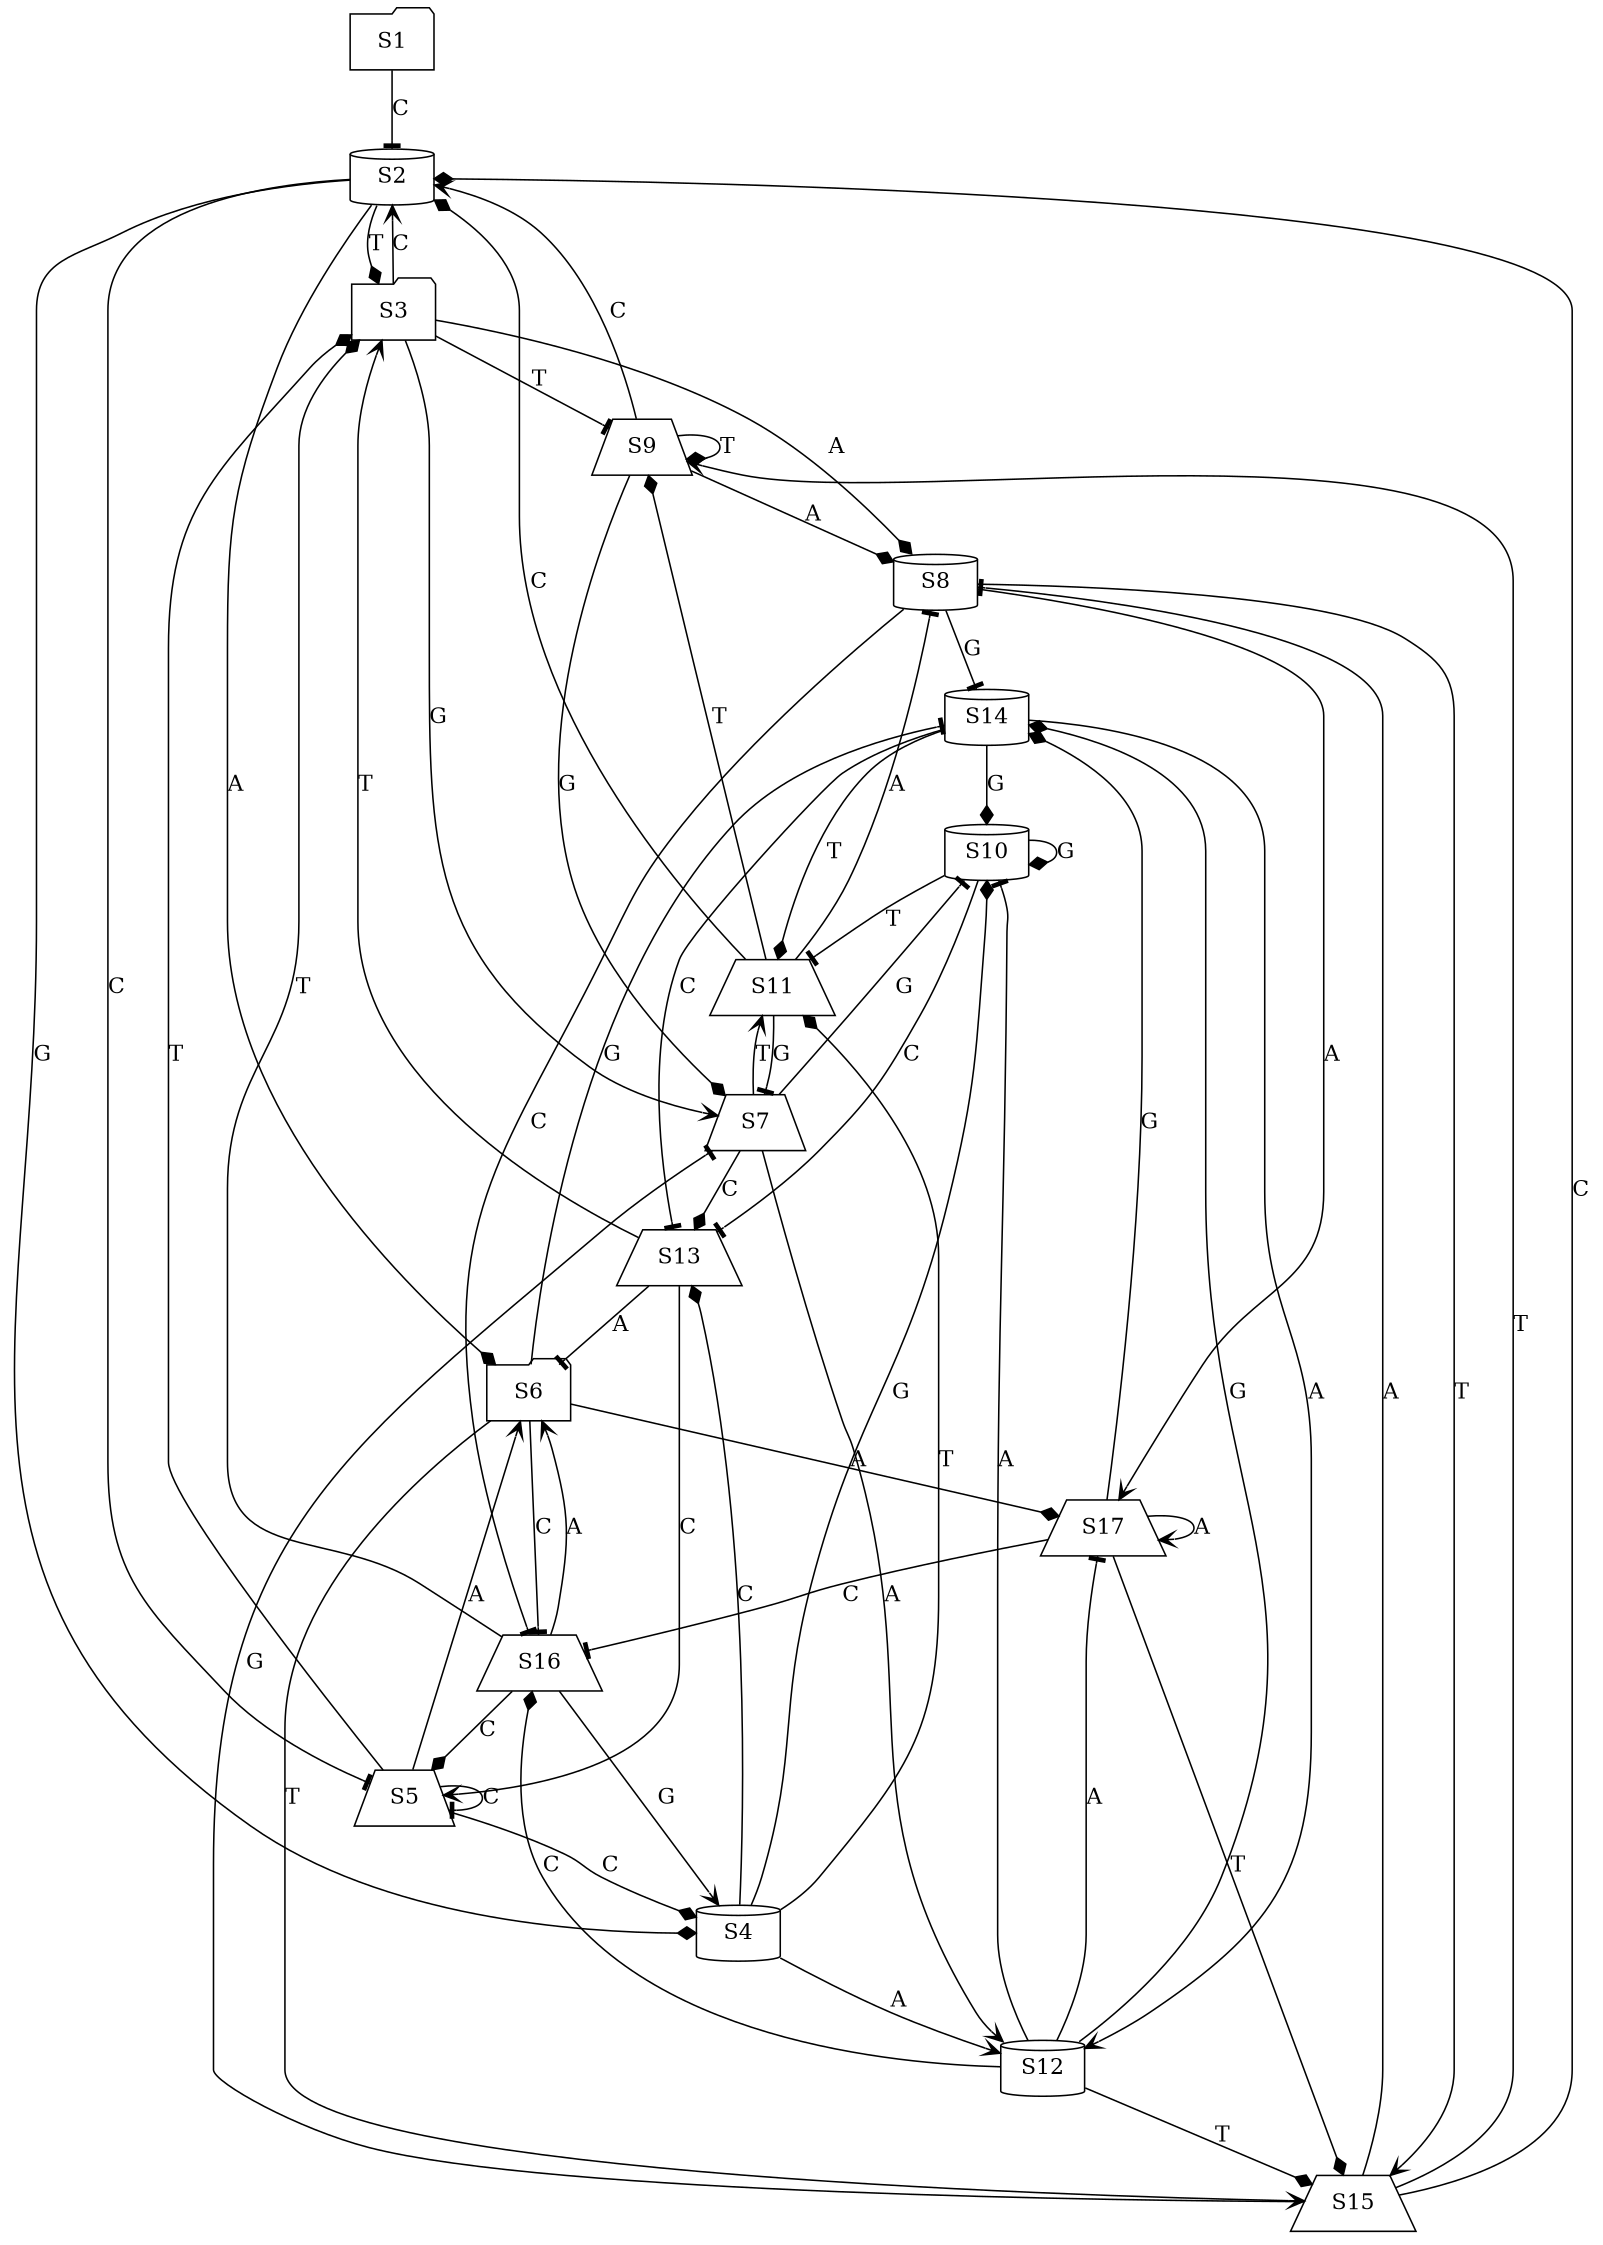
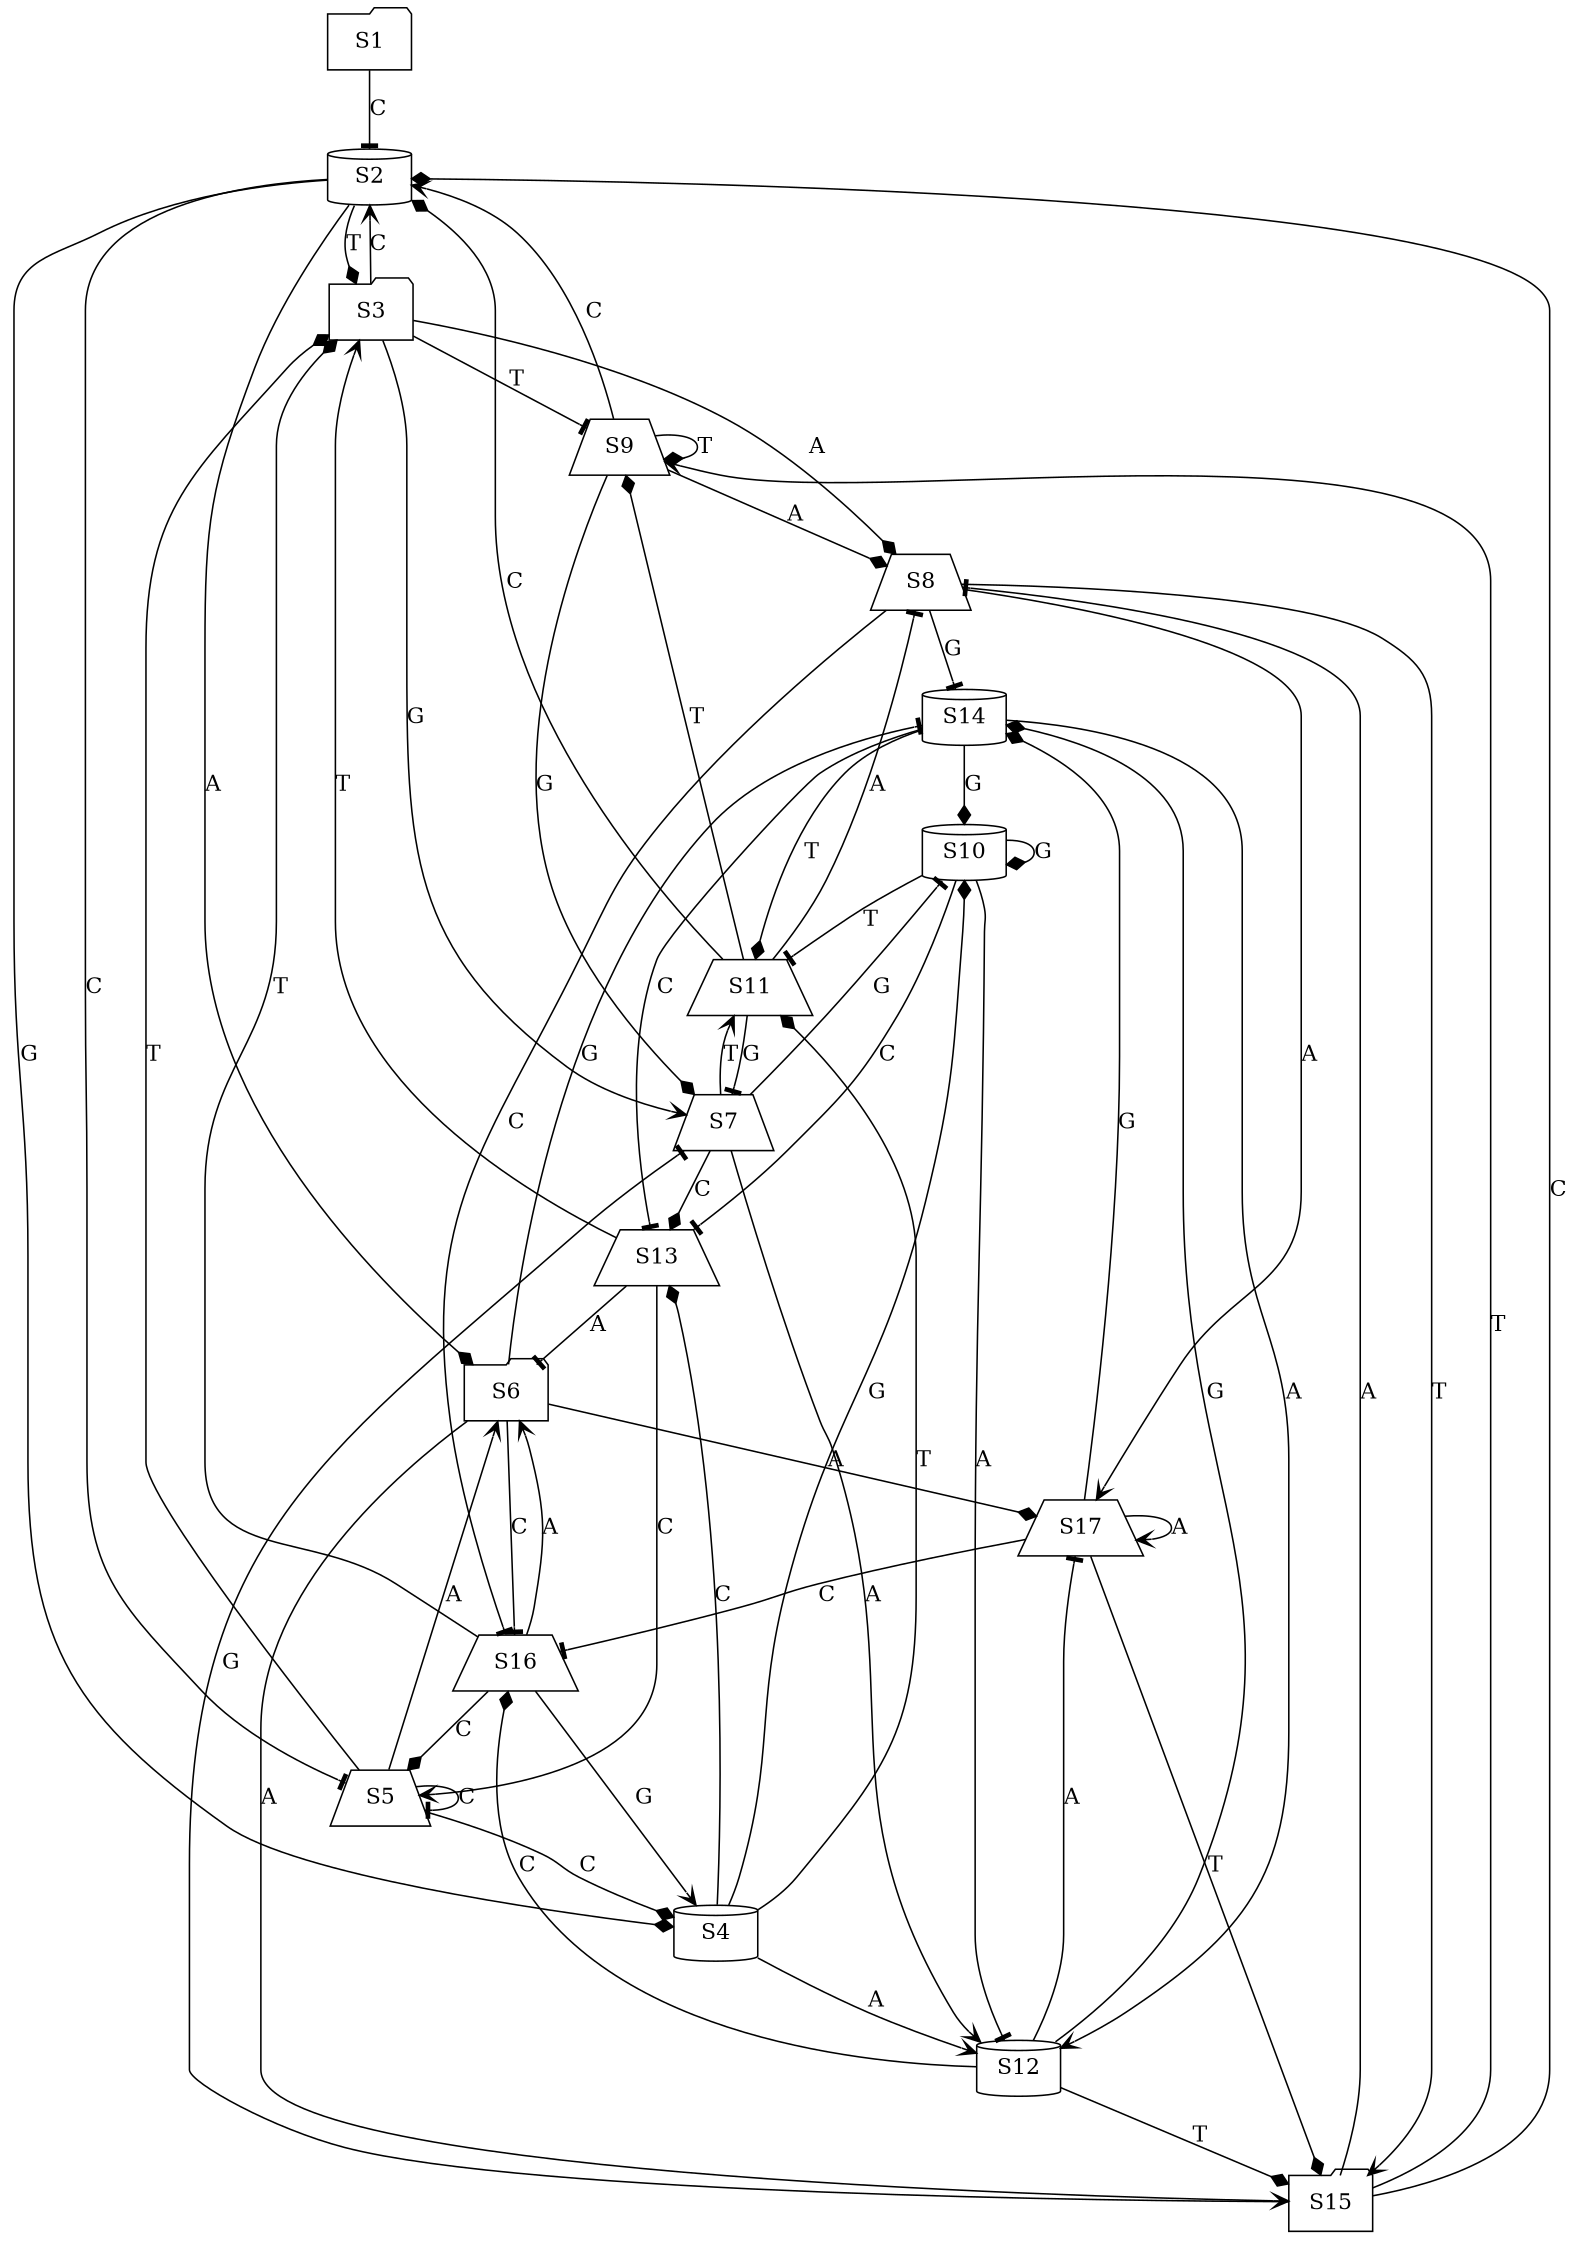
node "S8": shape cylinder -> trapezium
edge "S12" -> "S10": reversed
edge "S6" -> "S15": label "T" -> "A"
node "S15": shape trapezium -> folder
